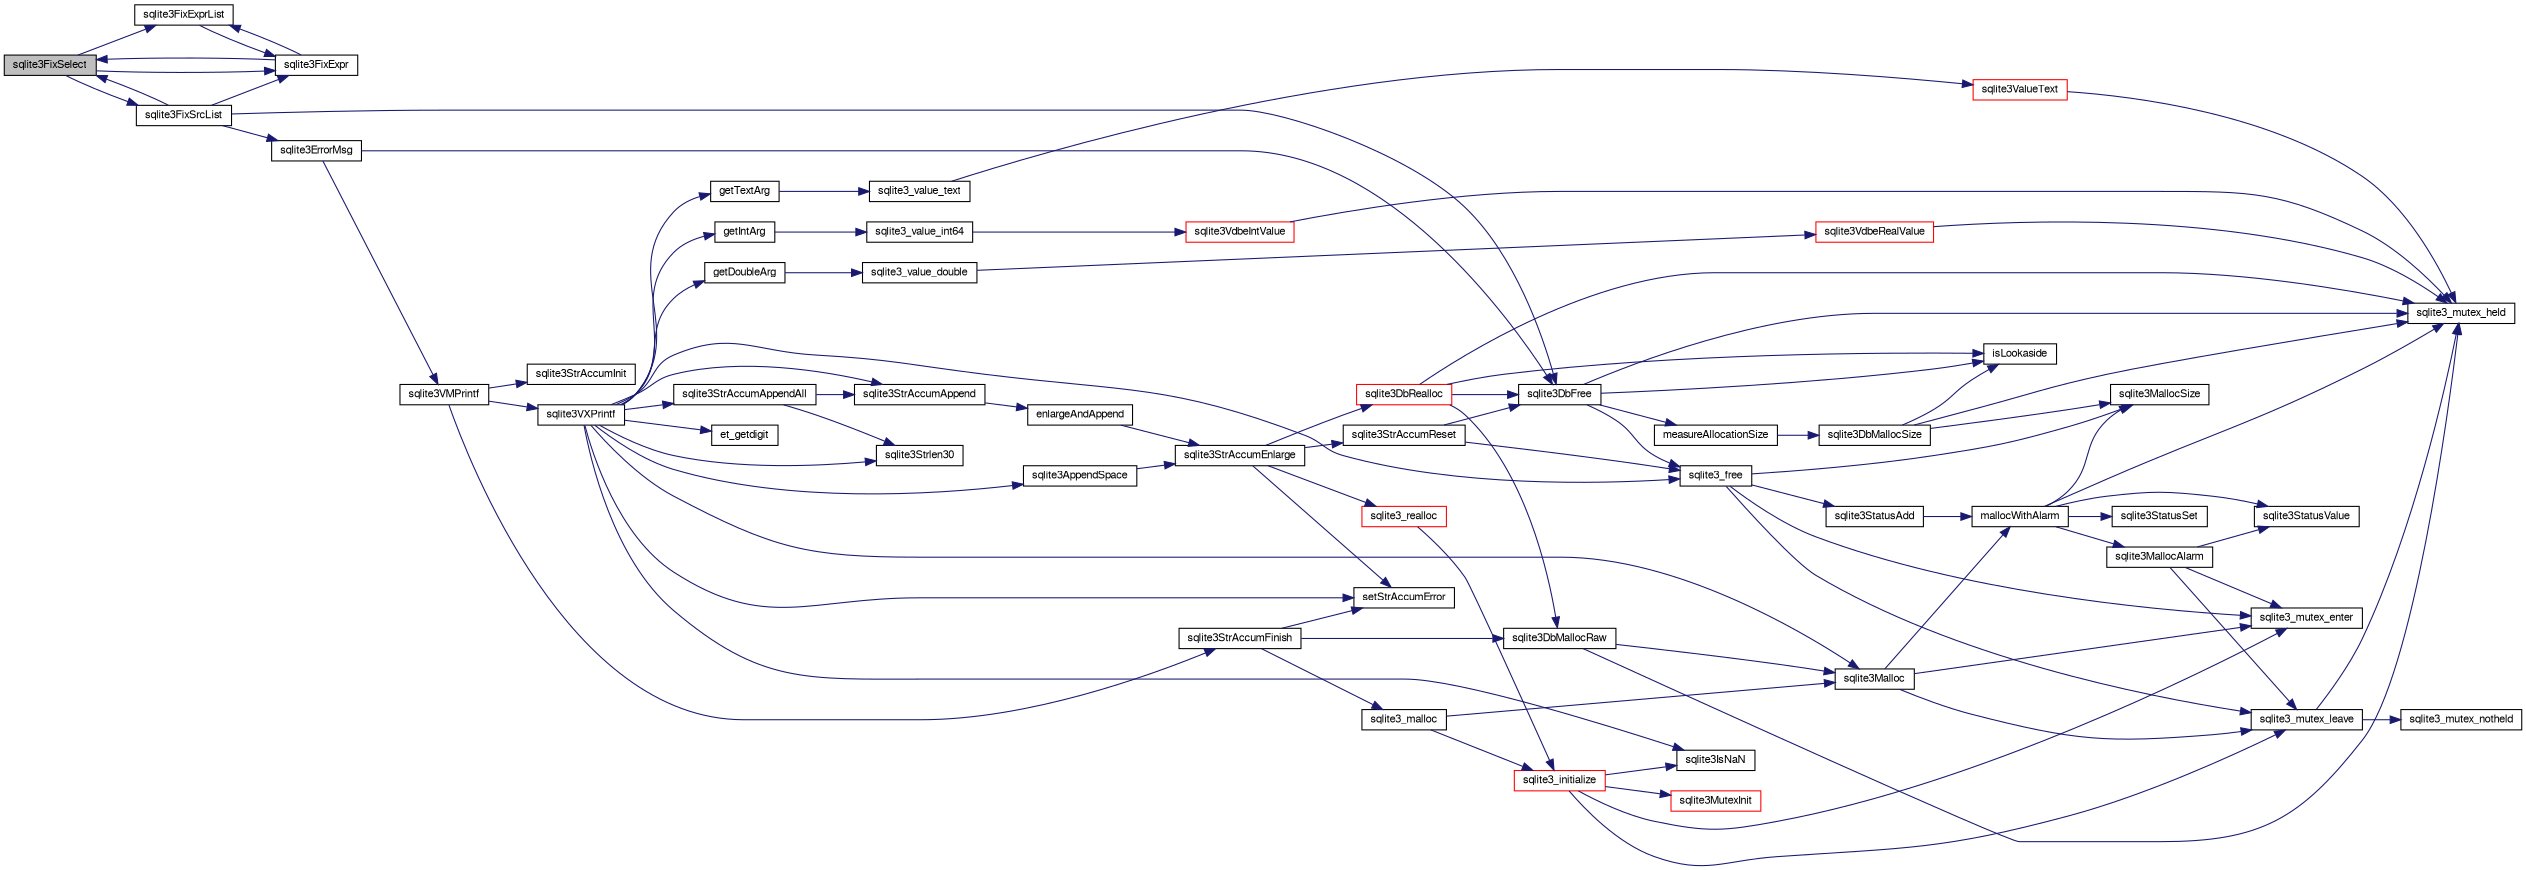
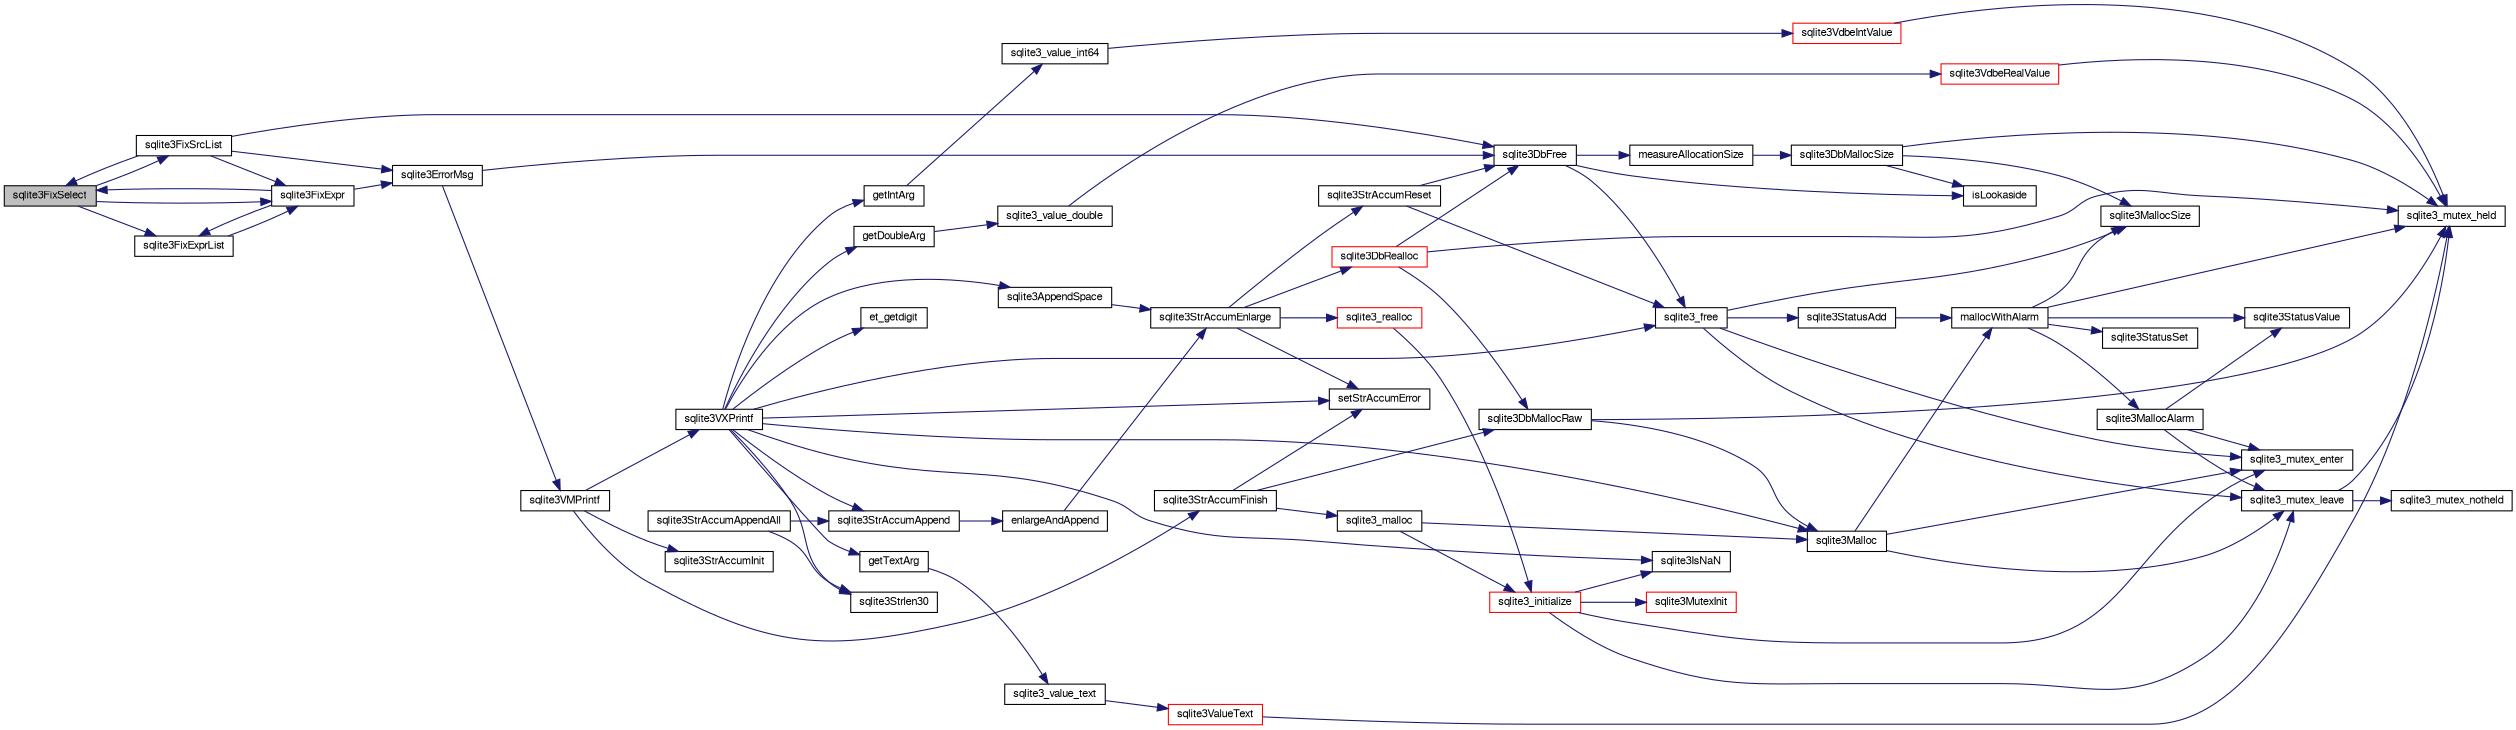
edge "sqlite3FixExpr" -> "sqlite3ErrorMsg": added
edge "sqlite3DbFree" -> "sqlite3_mutex_held": removed
edge "sqlite3DbRealloc" -> "isLookaside": removed
edge "sqlite3VXPrintf" -> "sqlite3StrAccumAppendAll": removed
